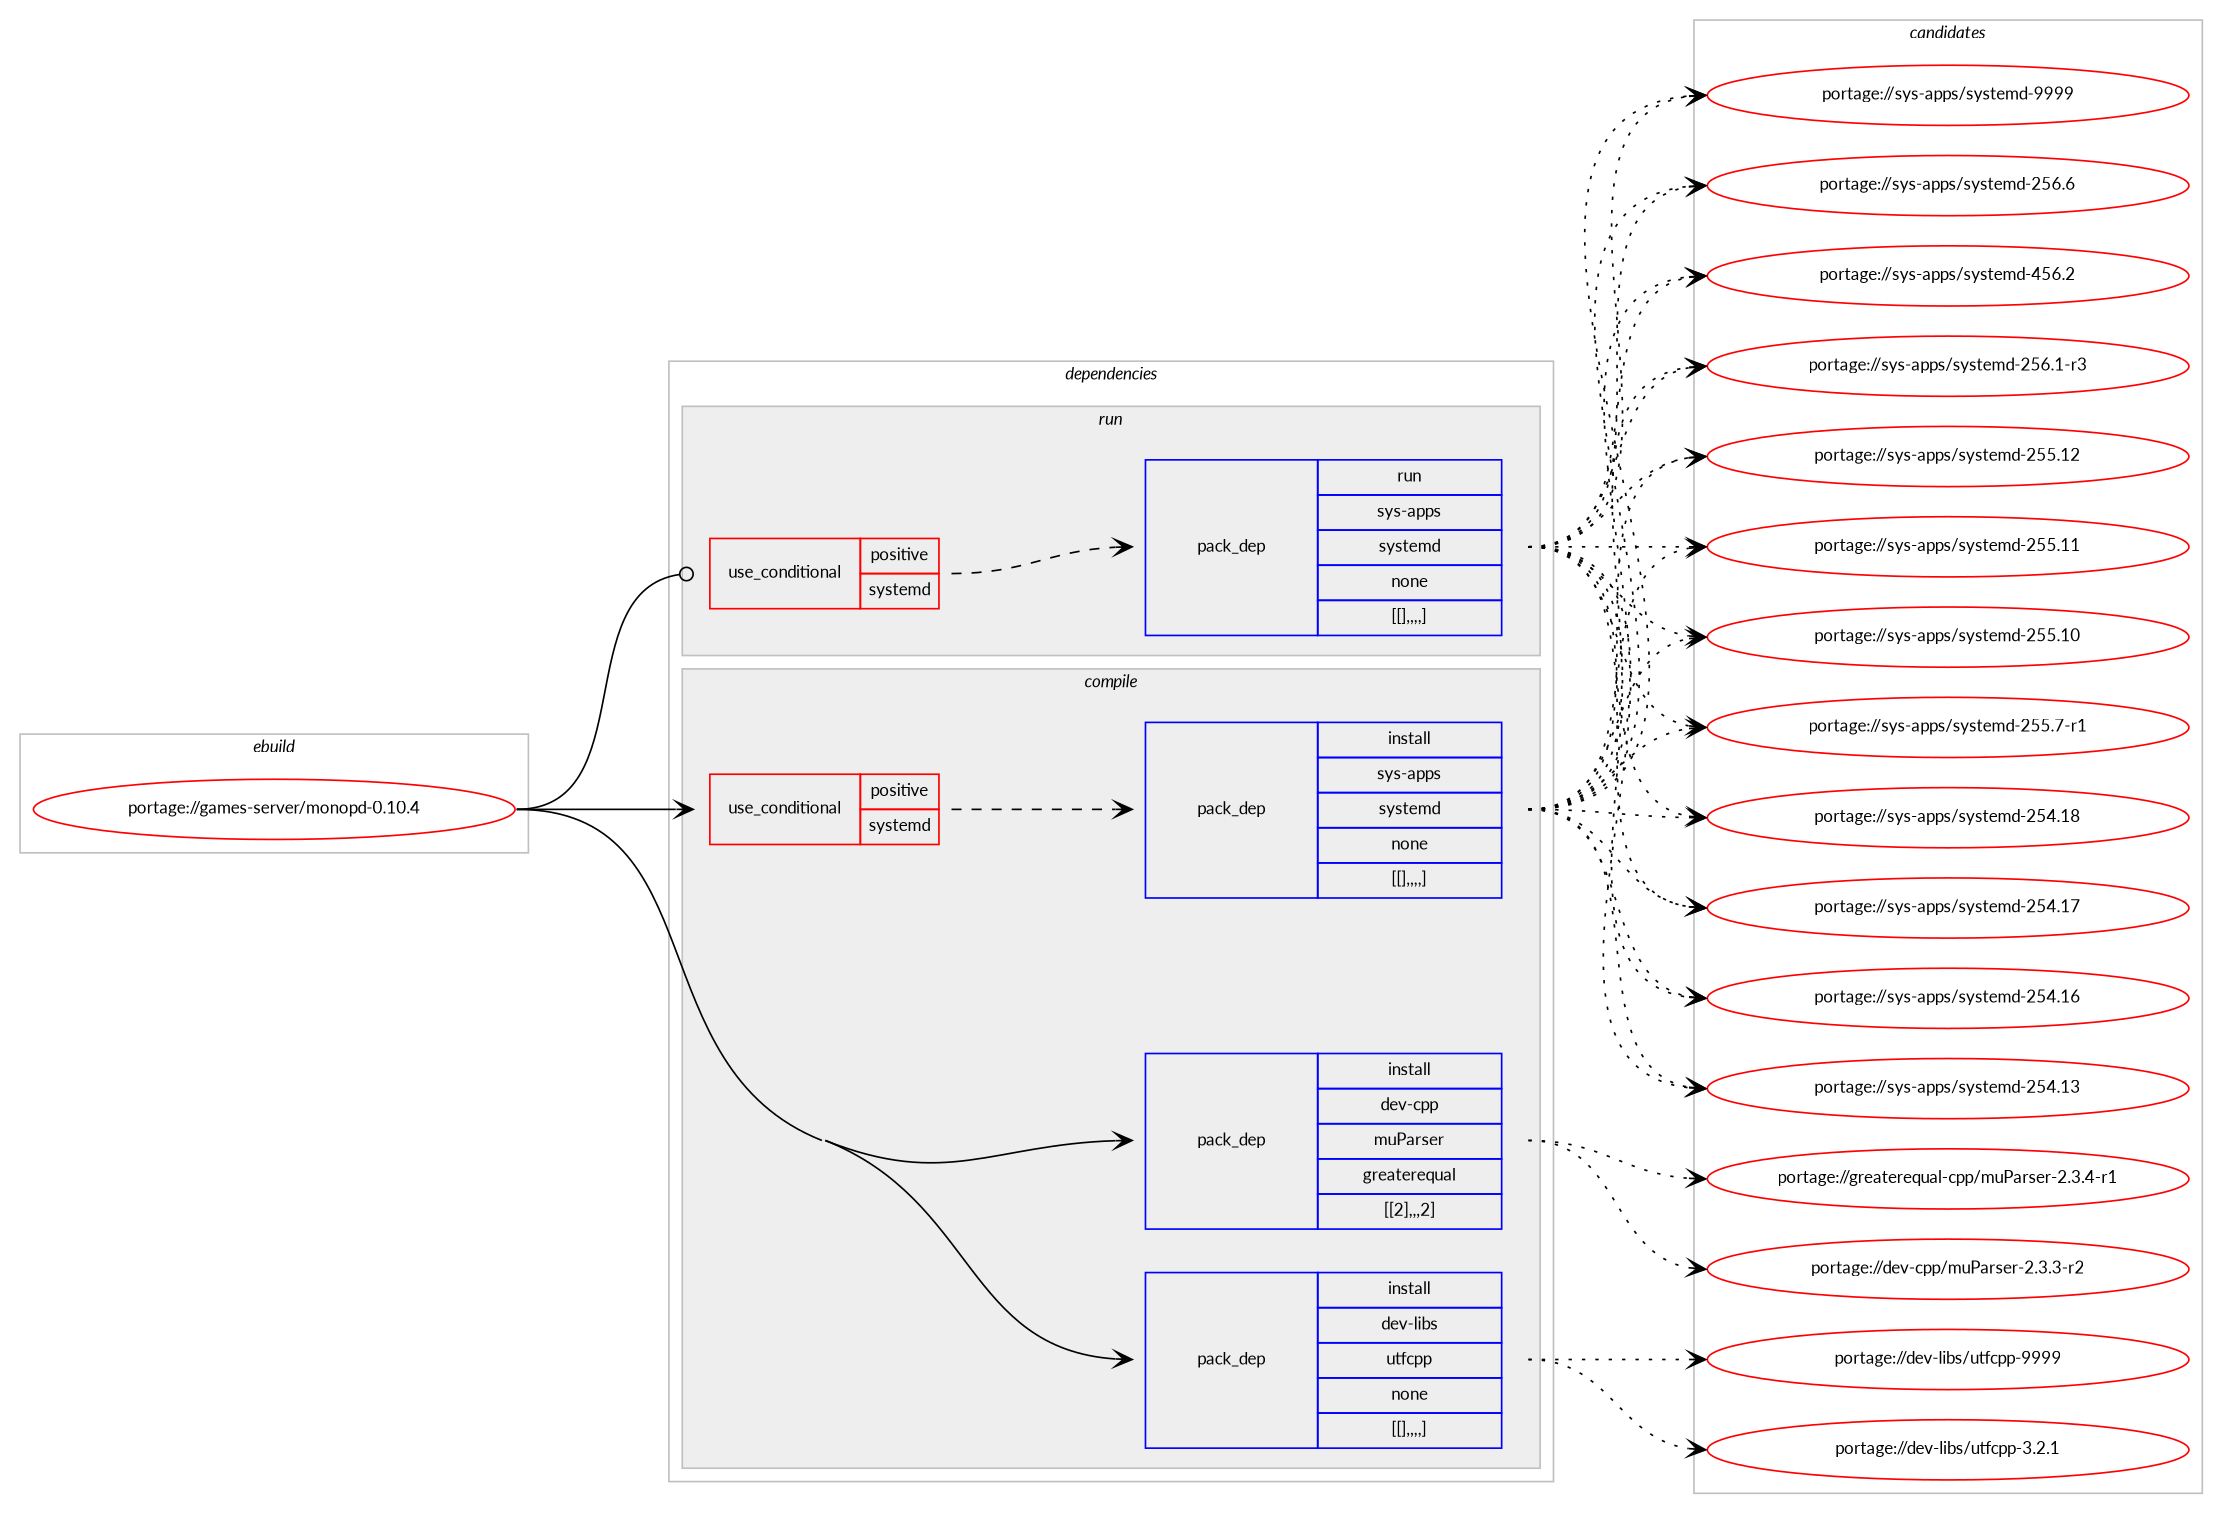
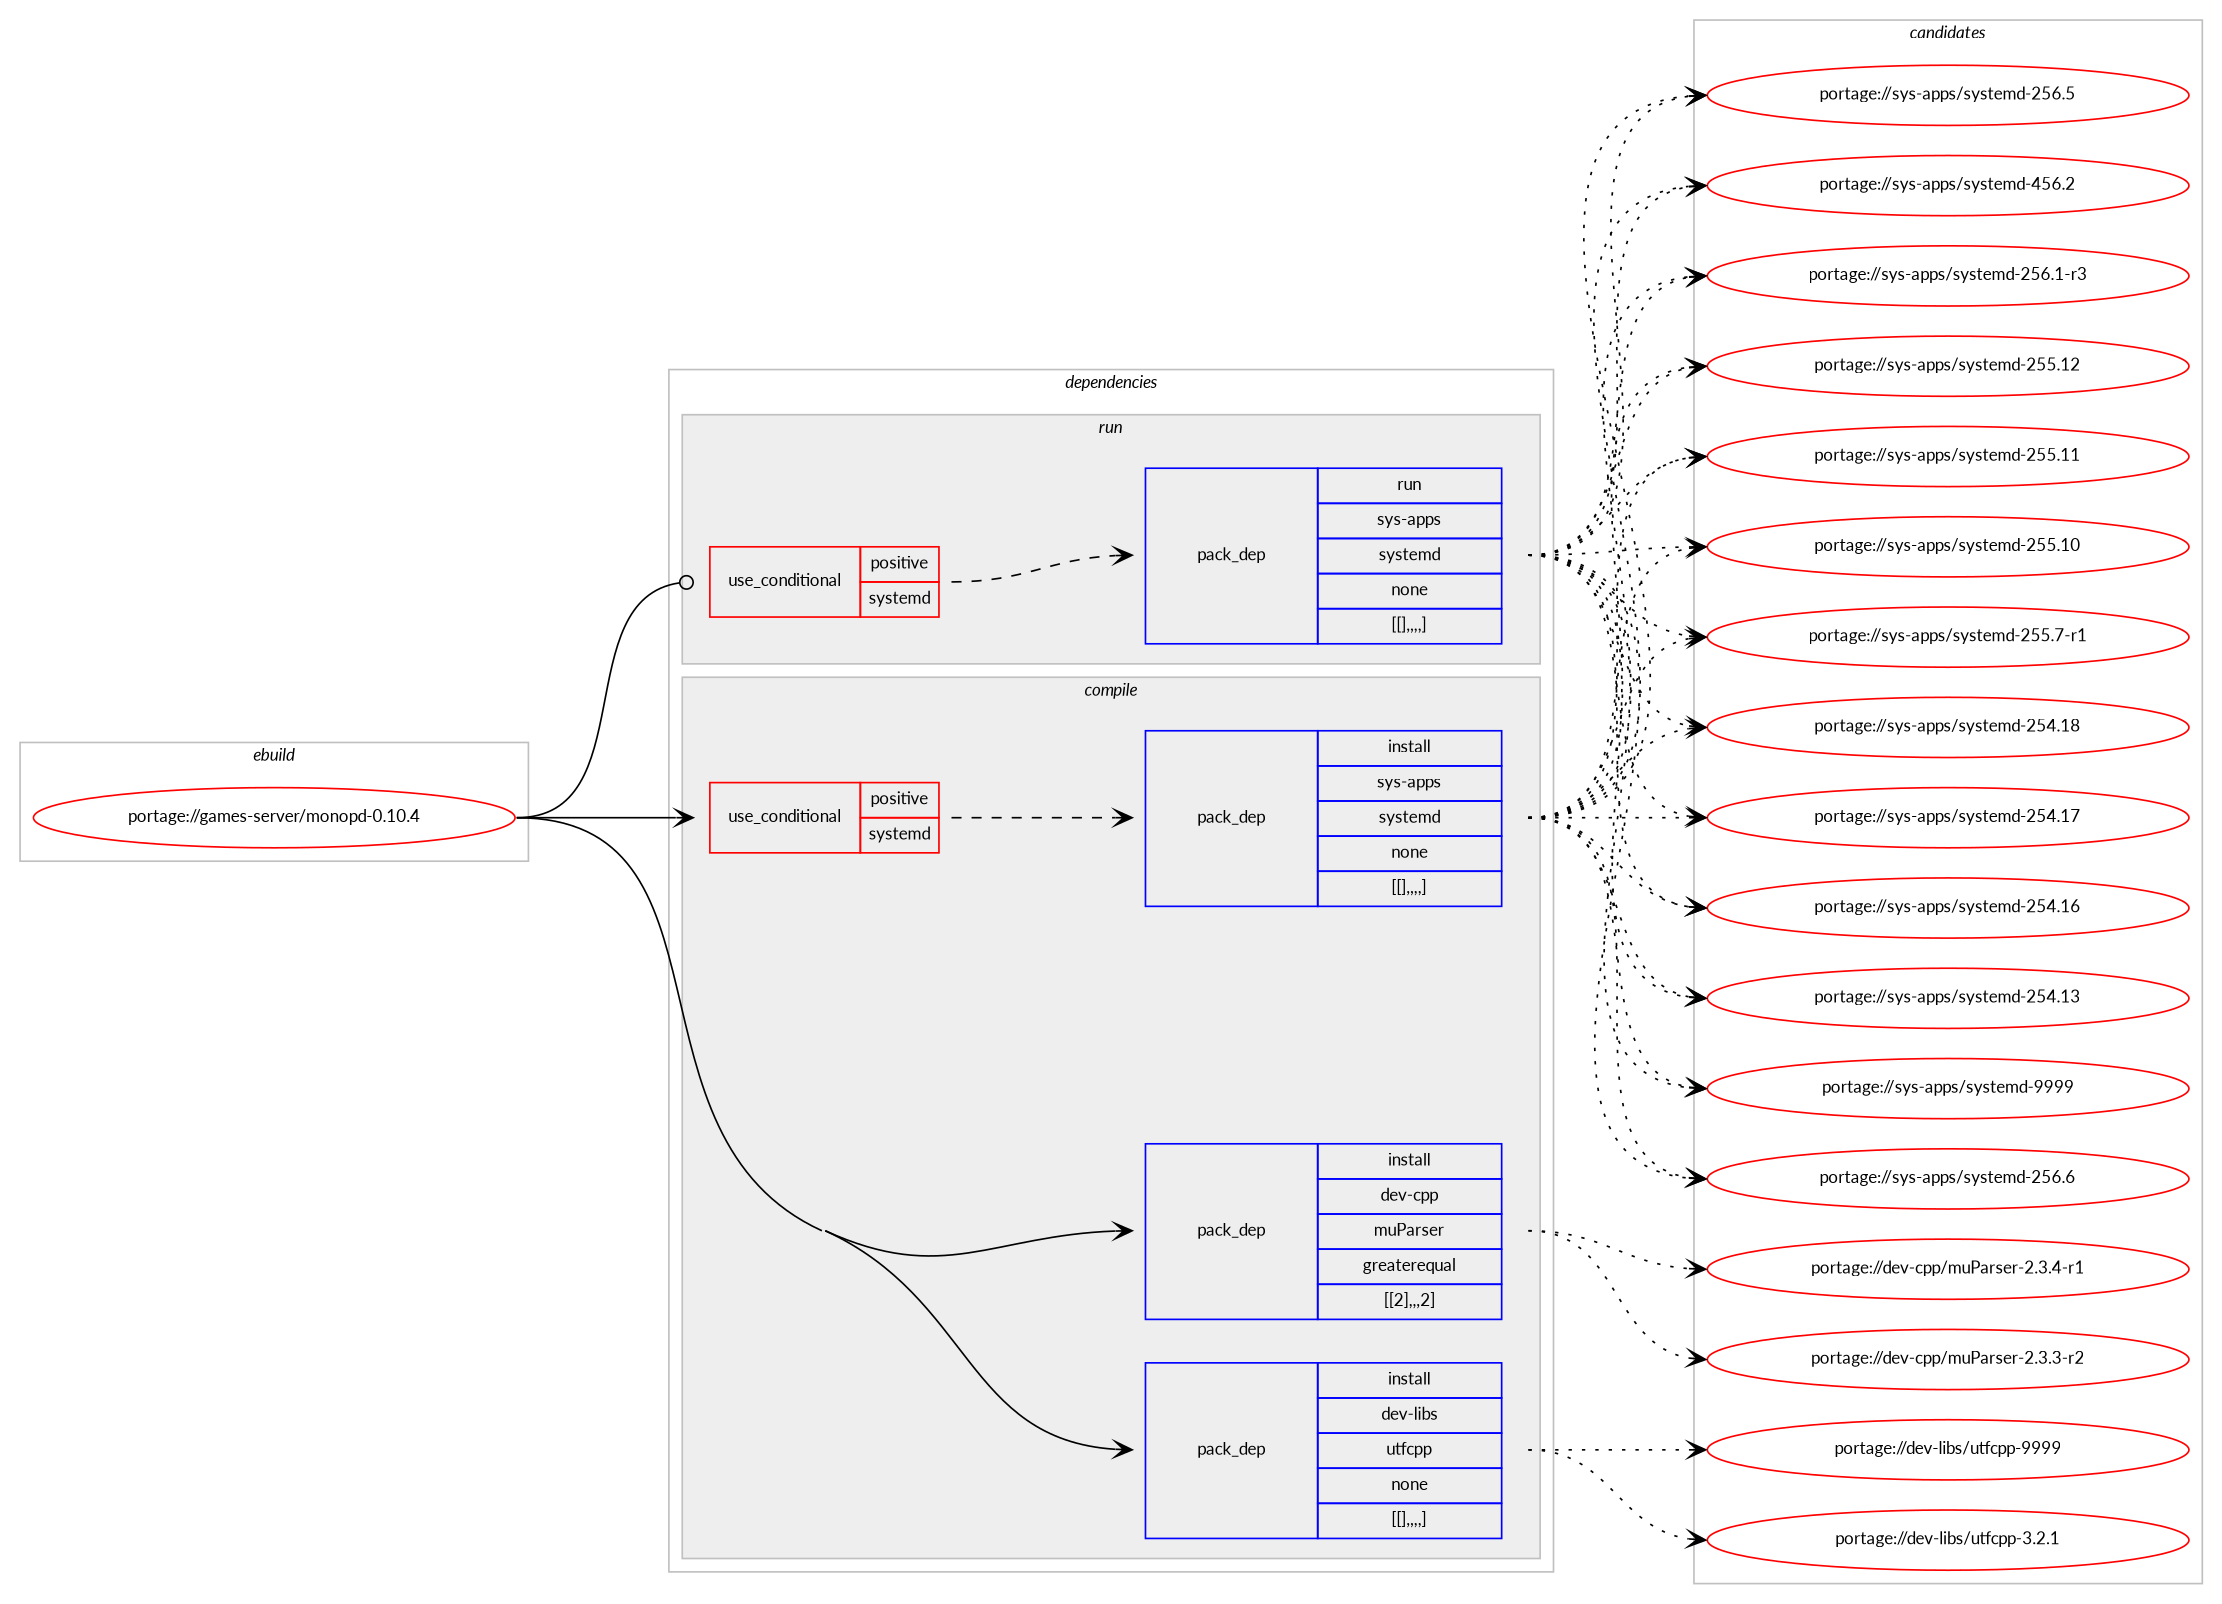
node "portage://sys-apps/systemd-256.5": added
node "portage://greaterequal-cpp/muParser-2.3.4-r1": label "portage://greaterequal-cpp/muParser-2.3.4-r1" -> "portage://dev-cpp/muParser-2.3.4-r1"
